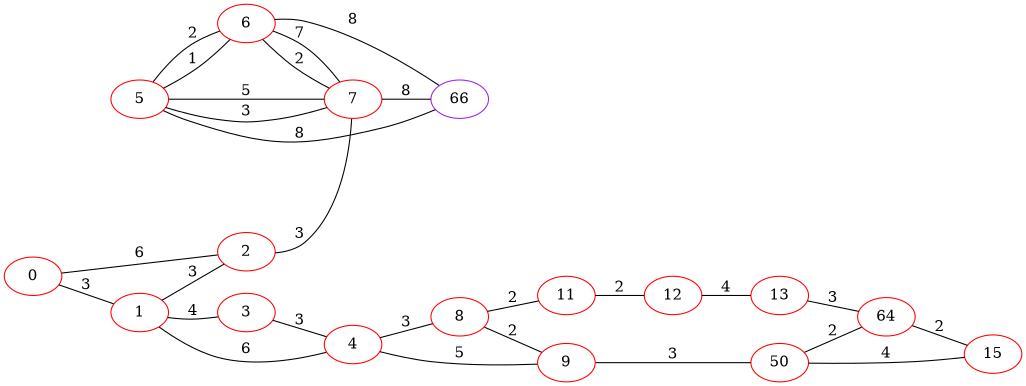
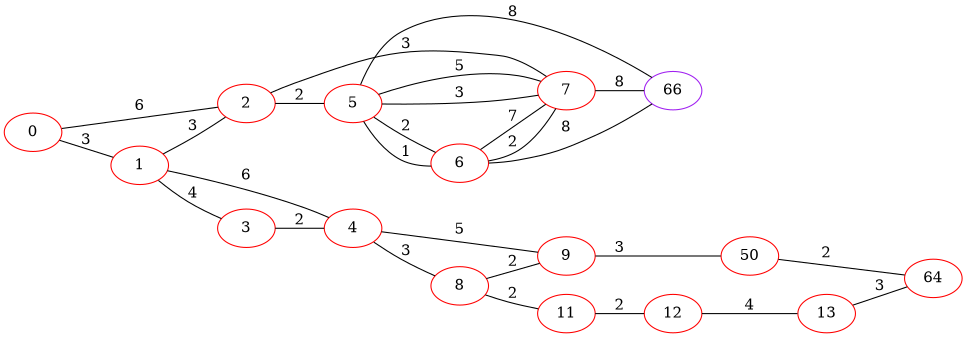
edge "2" -- "5": added, label "2"
edge "3" -- "4": label "3" -> "2"
node "15": removed
